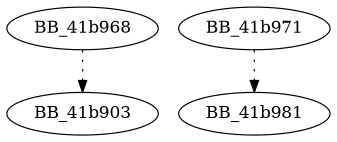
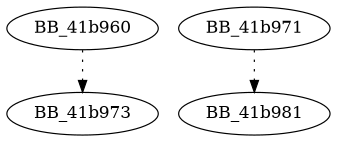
node "BB_41b968": label "BB_41b968" -> "BB_41b960"
node "BB_41b903": label "BB_41b903" -> "BB_41b973"
